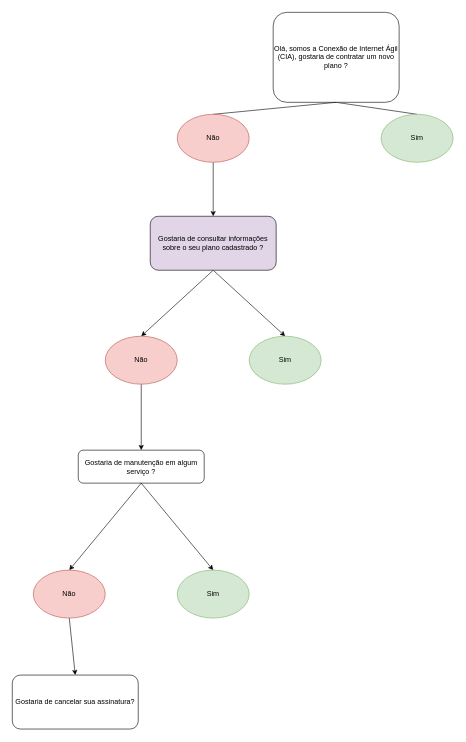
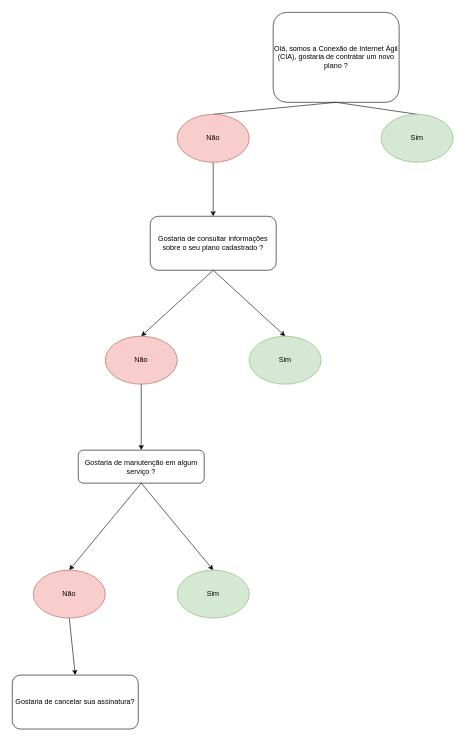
node "Gostaria de consultar informações sobre o seu plano cadastrado ?": fillcolor #e1d5e7 -> #ffffff
